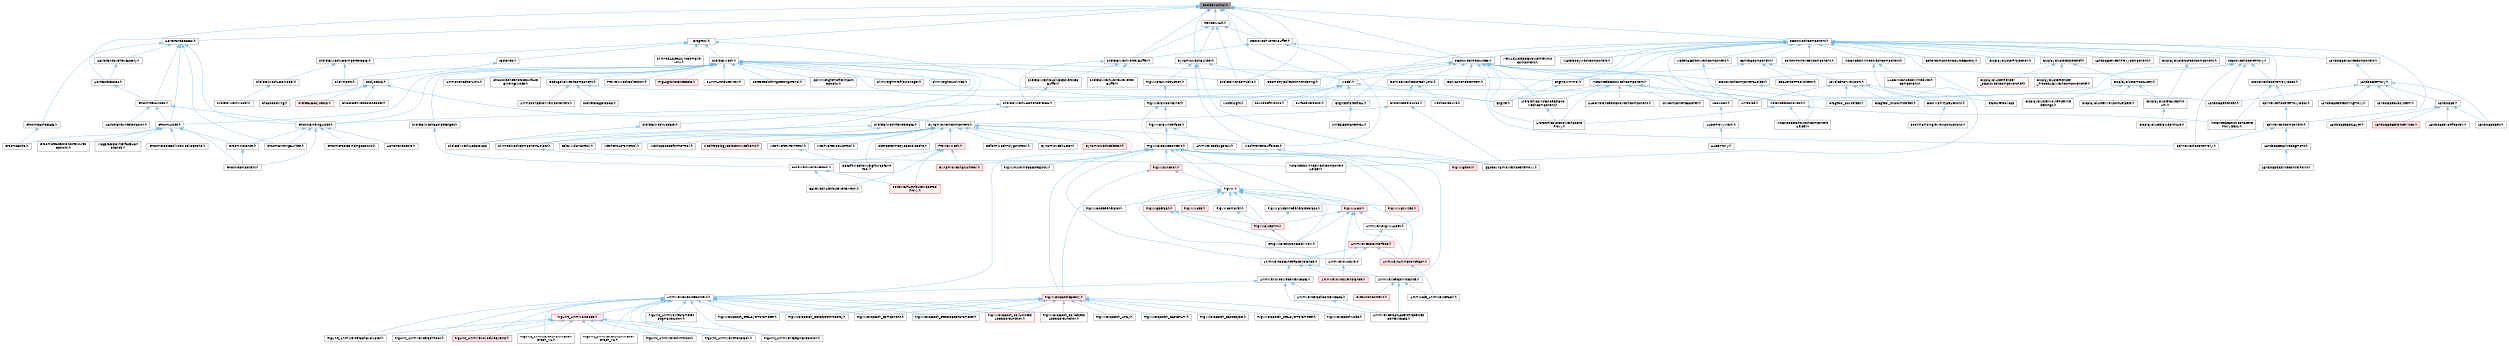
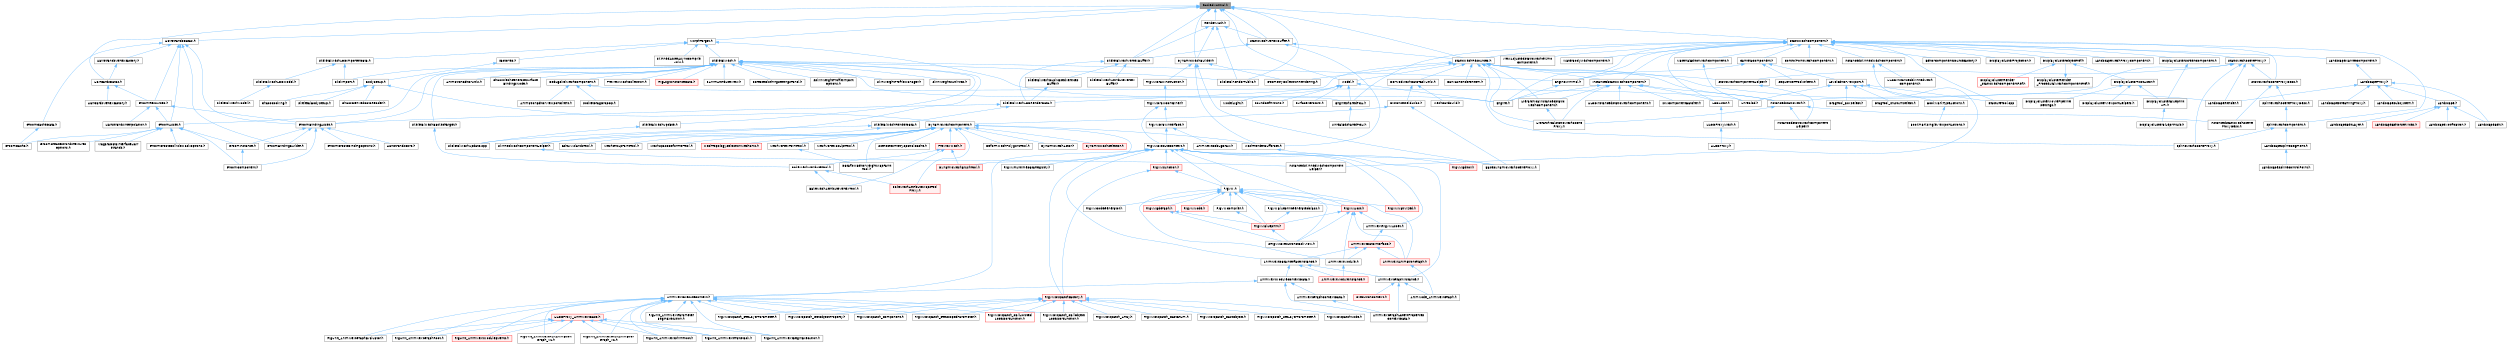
node "DragTool.h": label "DragTool.h" -> "MorphTarget.h"
edge "DisplayClusterRender _ProceduralMeshComponentRef.h" -> "DisplayClusterObjectRef.h": reversed
node "HairCardsVertexFactory.h": added
node "SkeletalBodySetup.h": color red -> grey40
edge "BakeMeshAttributeMapsTool Proxy.h" -> "PreviewMesh.h": now "BakeMeshAttributeMapsTool Proxy.h" -> "DynamicMeshComponent.h"
node "RigUnit_AnimNextBase.h": label "RigUnit_AnimNextBase.h" -> "HLODProxy_AnimNextBase.h"
